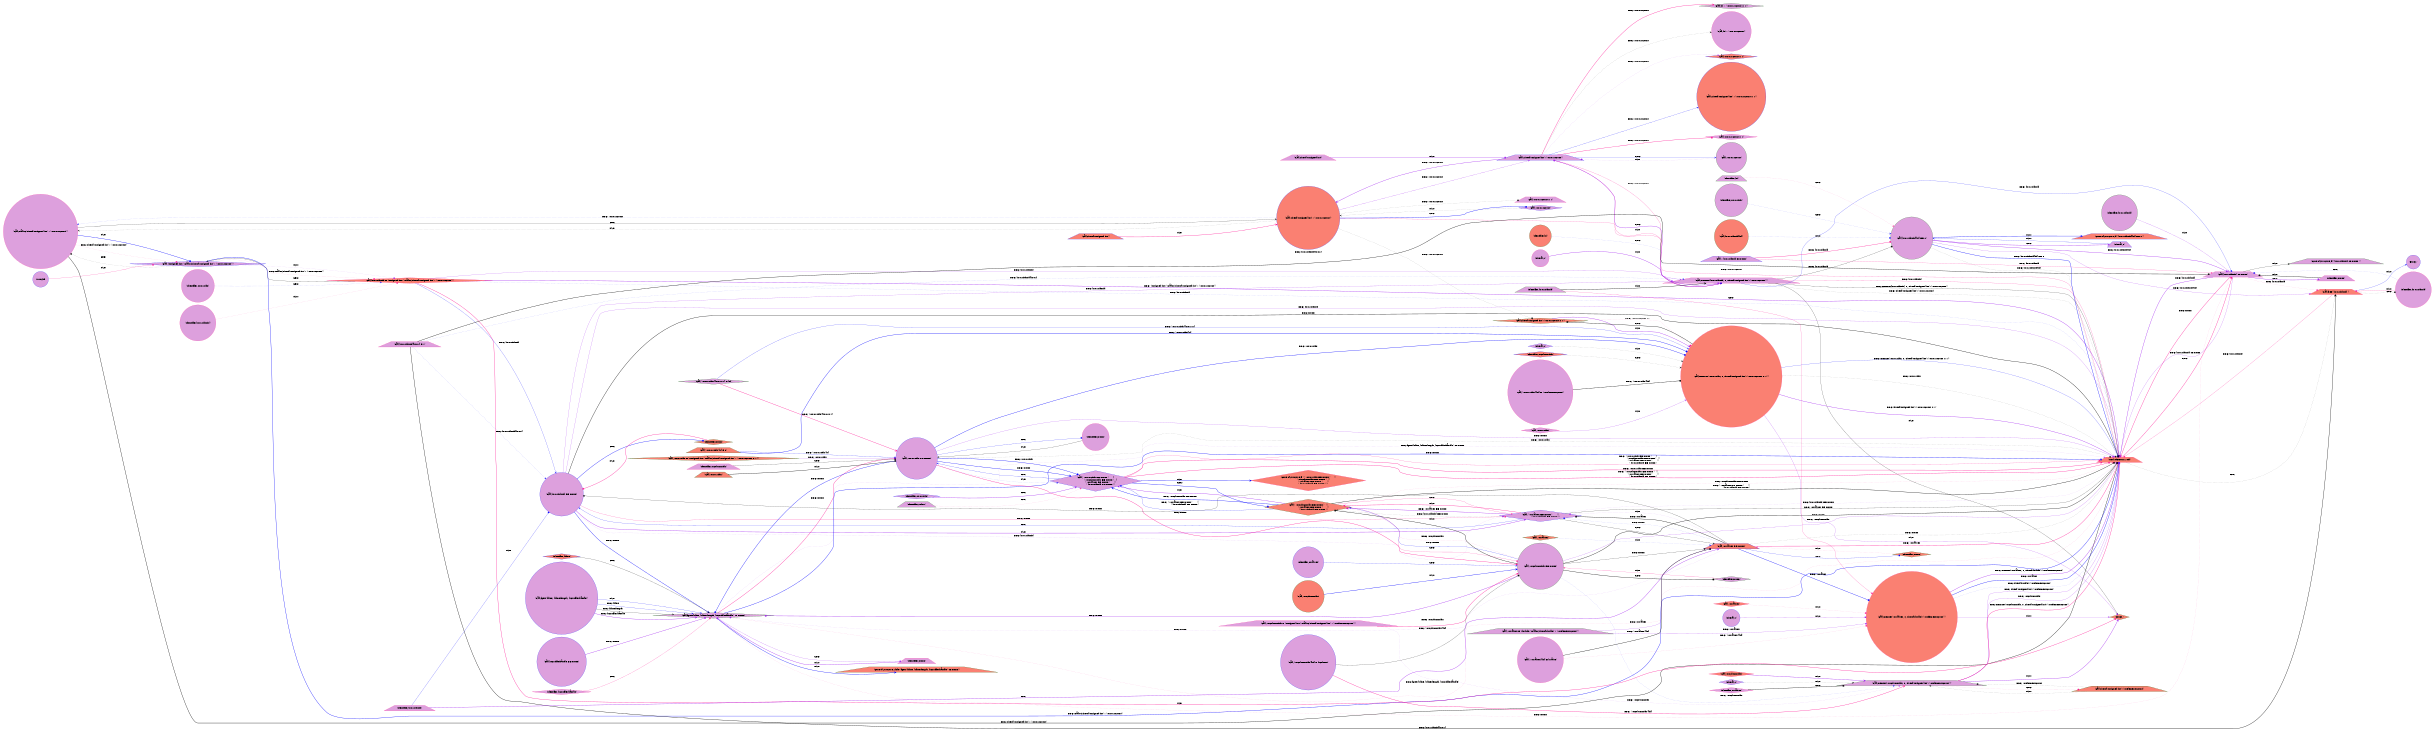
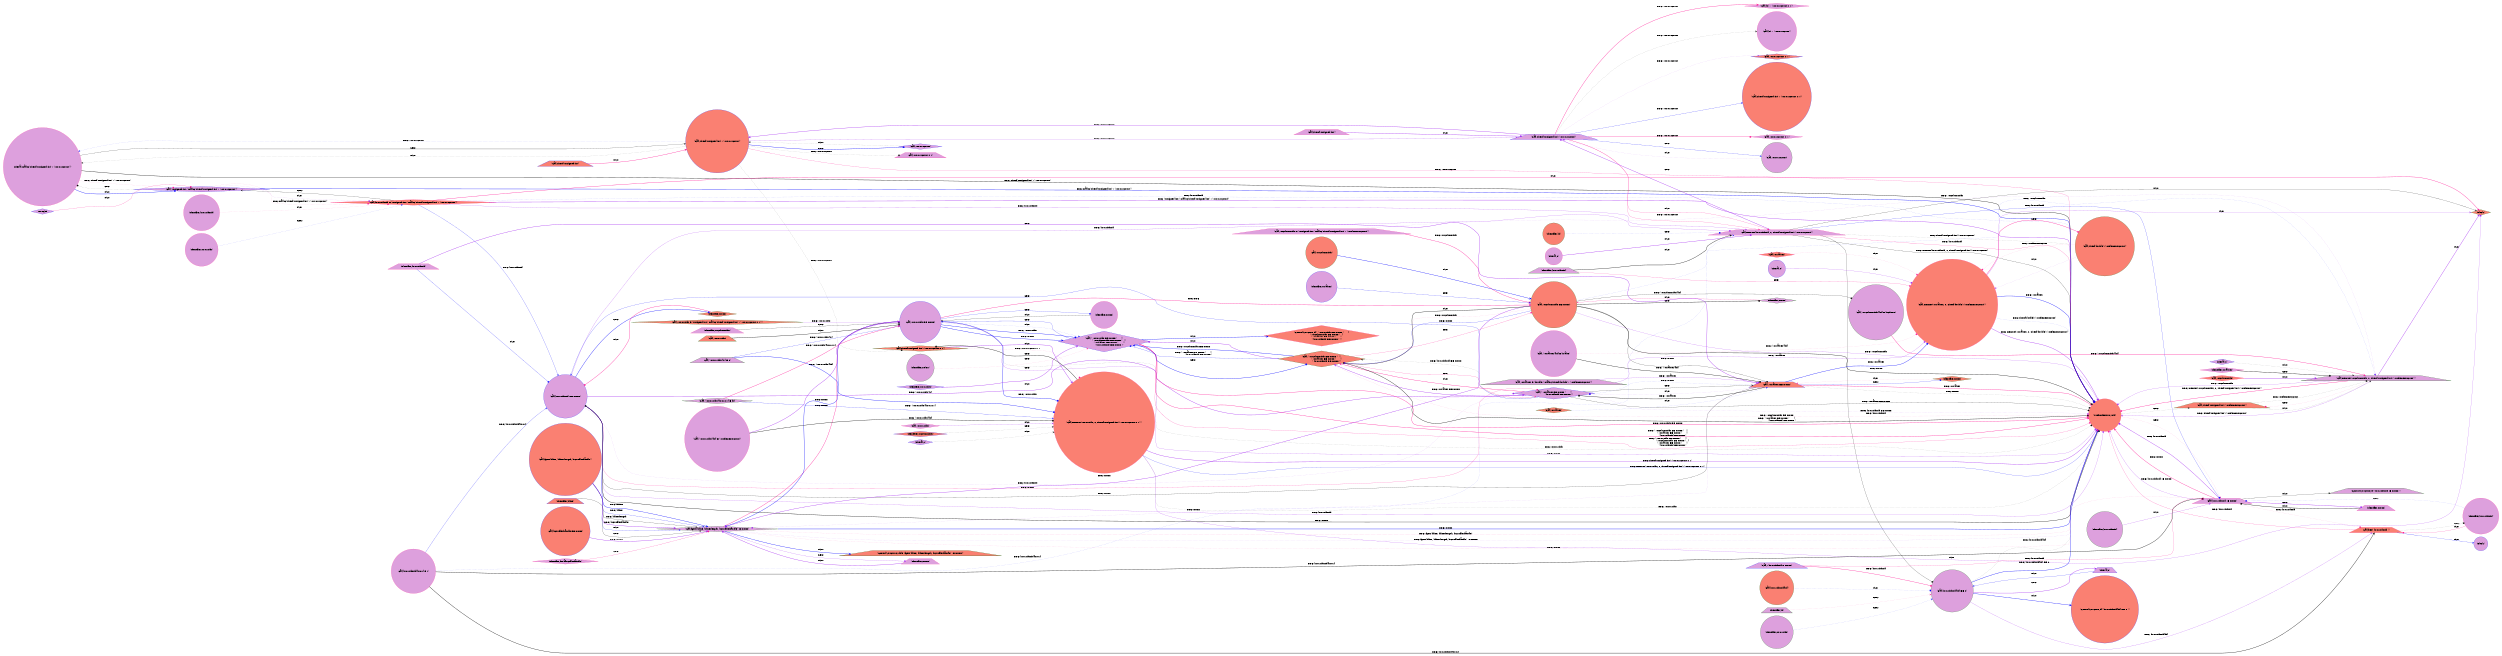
node "(Call,l_i < (*o_row_count + 1))": color darkgreen -> deeppink
node "(Call,malloc(sizeof(unsigned int) * (*o_row_count)))": label "(Call,malloc(sizeof(unsigned int) * (*o_row_count)))" -> "(Literal,malloc(sizeof(unsigned int) * (*o_row_count)))"
node "(ControlStructure,if ( l_row_idx_id[l_i] == 0 ))": shape trapezium -> circle
node "(Call,sizeof(double)*(*o_element_count))": added
edge "(Call,l_row_idx_id[l_i] == 0)" -> "(Call,l_row_idx_id != NULL)": removed, label "DDG: l_row_idx_id[l_i]"
node "1000239": shape circle -> diamond
node "(Call,l_row_idx_id[l_row] = 1)": shape trapezium -> circle
edge "(MethodReturn,void)" -> "(Call,l_row_idx_id != NULL)": style bold -> dotted
edge "(Call,(*o_row_idx)[l_i] = (*o_element_count))" -> "(Call,*o_row_idx == NULL)": added, label "DDG: (*o_row_idx)[l_i]"
edge "(Call,l_row_idx_id[l_row] = 1)" -> "(Call,l_row_idx_id == NULL)": style dotted -> solid
node "(Call,(*o_row_idx)[0] = 0)": fillcolor salmon -> plum
edge "(MethodReturn,void)" -> "(Call,free( l_row_idx_id ))": now "(MethodReturn,void)" -> "(Call,sizeof(unsigned int)*(*o_element_count))"
node "(MethodReturn,void)": shape trapezium -> circle
node "(Identifier,stderr)": shape trapezium -> circle
edge "(Call,*o_row_idx == NULL)" -> "(Call,*o_column_idx == NULL)": label "DDG: NULL" -> "DDG: DDG"
node "(Identifier,l_line)": shape diamond -> trapezium
node "(Call,*o_column_idx == NULL)": fillcolor plum -> salmon
node "(Call,fgets(l_line, l_line_length, l_csr_file_handle))": fillcolor plum -> salmon
edge "(Call,(*o_column_idx)[l_i] = l_column)" -> "(Call,*o_column_idx == NULL)": reversed
node "(Call,l_csr_file_handle == NULL)": fillcolor plum -> salmon
node "(Call,(*o_column_idx)[l_i] = l_column)": color blue -> darkgreen
node "(Identifier,l_csr_file_handle)": label "(Identifier,l_csr_file_handle)" -> "(Identifier,l_malloc_file_handle)"
